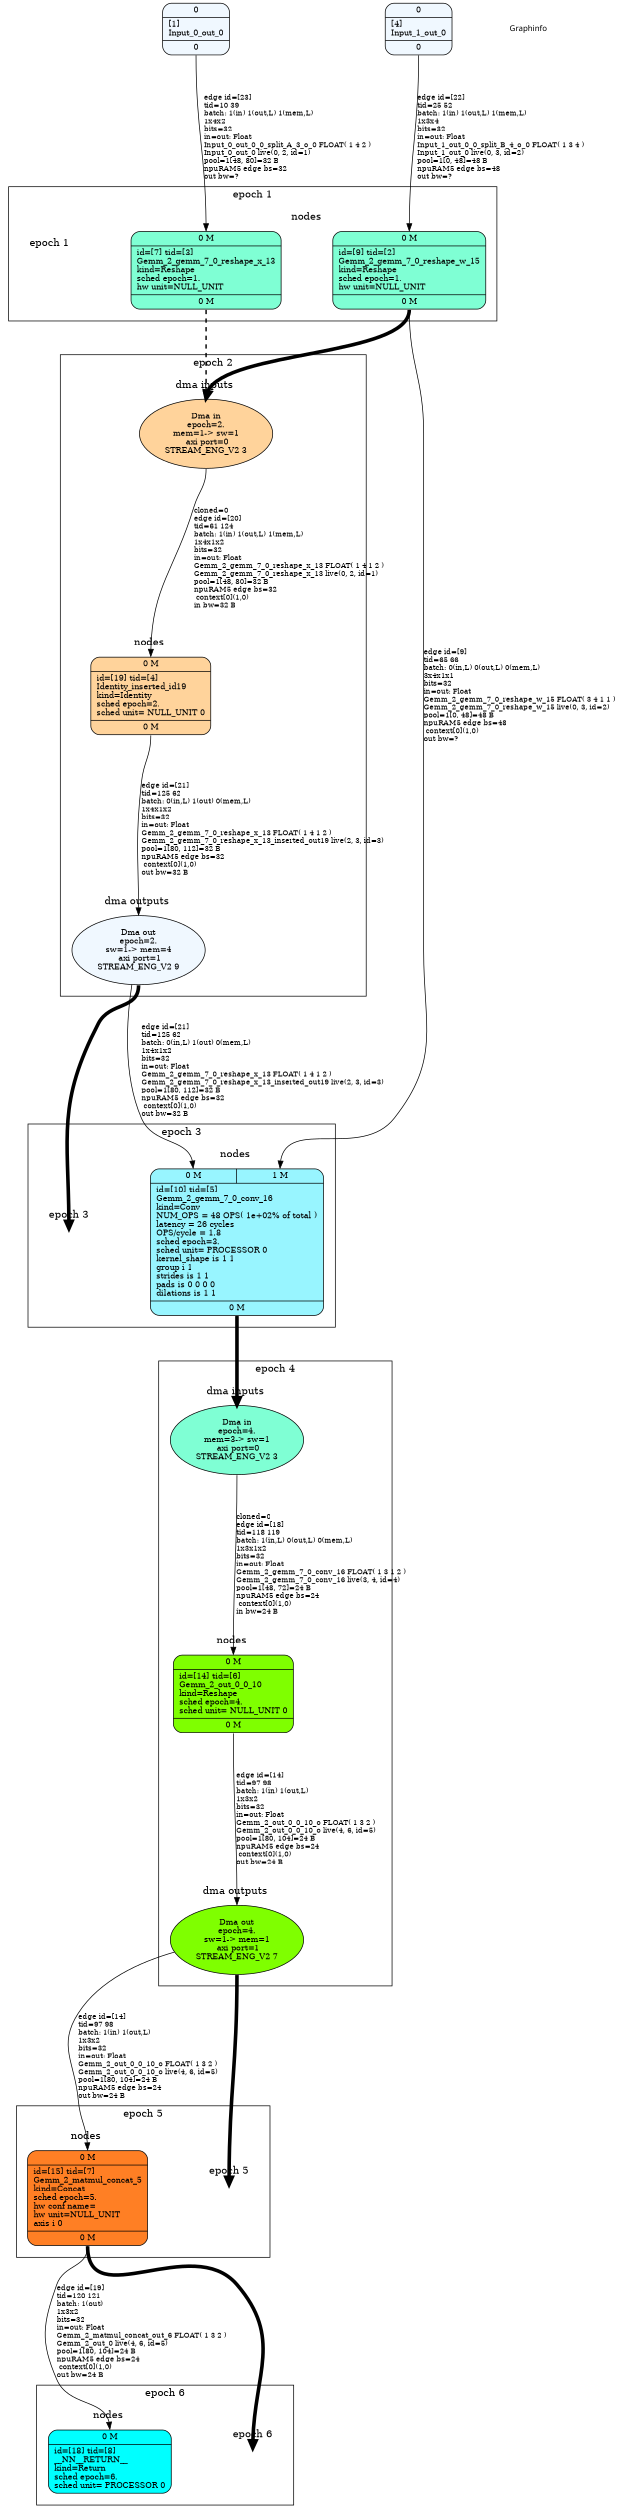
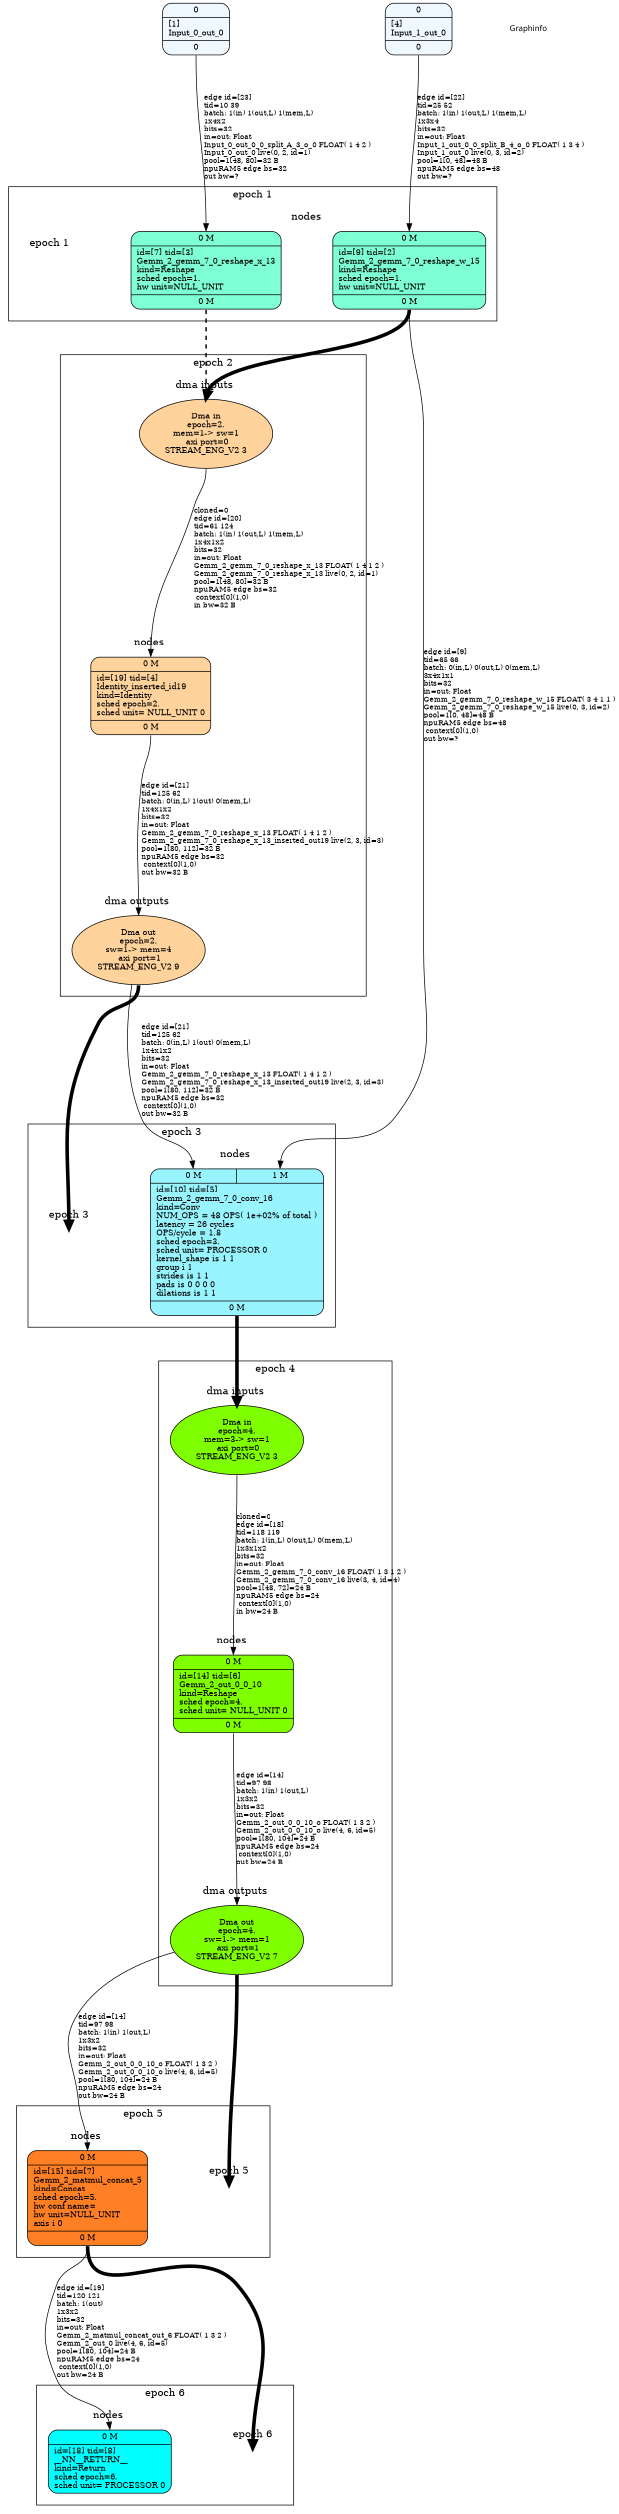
node "Dma out epoch=2. sw=1-> mem=4 axi port=1 STREAM_ENG_V2 9": fillcolor aliceblue -> burlywood1
node "Dma in epoch=4. mem=3-> sw=1 axi port=0 STREAM_ENG_V2 3": fillcolor aquamarine -> chartreuse
